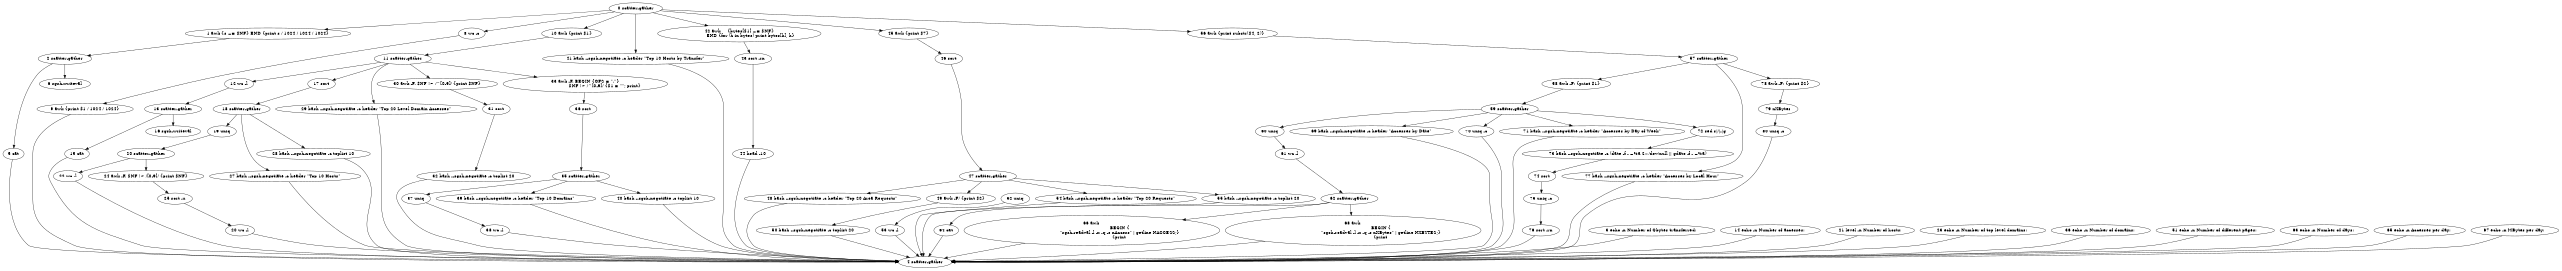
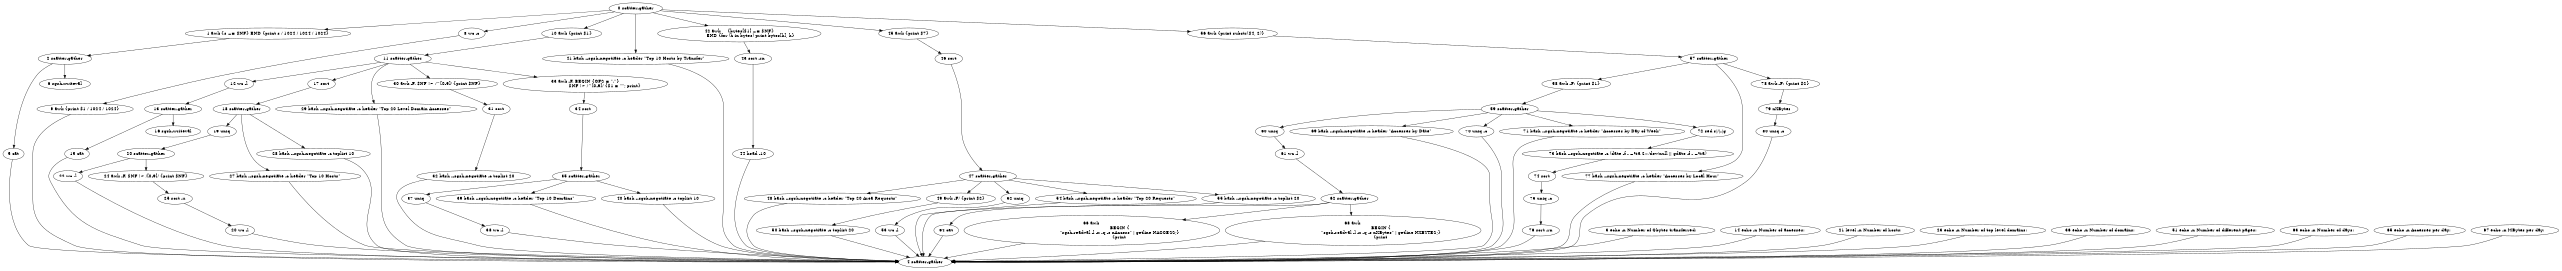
node "36 sort": label "36 sort" -> "34 sort"
edge "47 scatter-gather" -> "52 uniq": added
